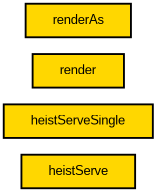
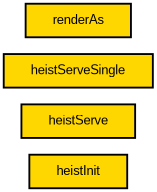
node "render": removed
node "heistInit": added
